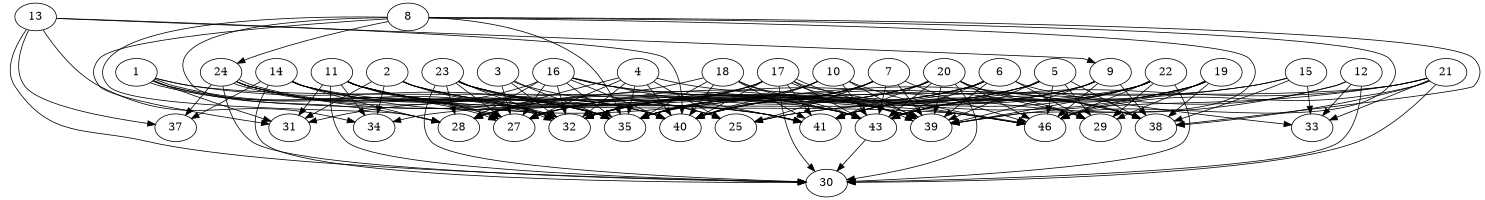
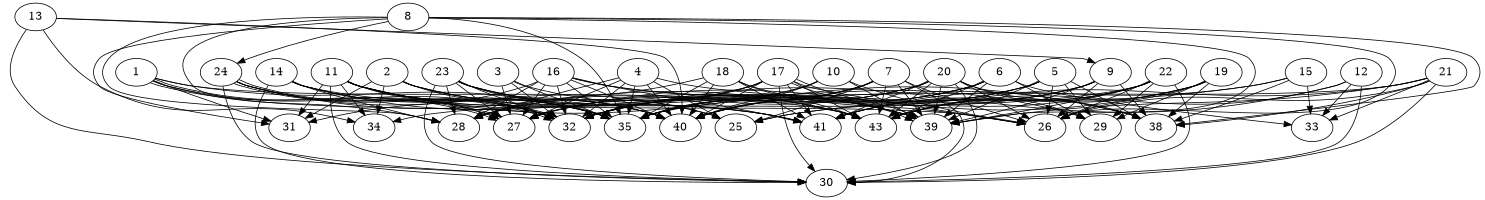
edge "10" -> "43": removed
node "37": removed
node "46": label "46" -> "26"
edge "43" -> "30": now "7" -> "30"
